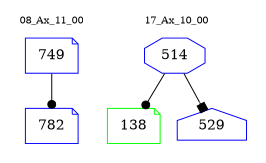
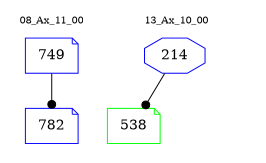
cluster "17_Ax_10_00": label "17_Ax_10_00" -> "13_Ax_10_00"
node "514": label "514" -> "214"
node "138": label "138" -> "538"
node "529": removed
